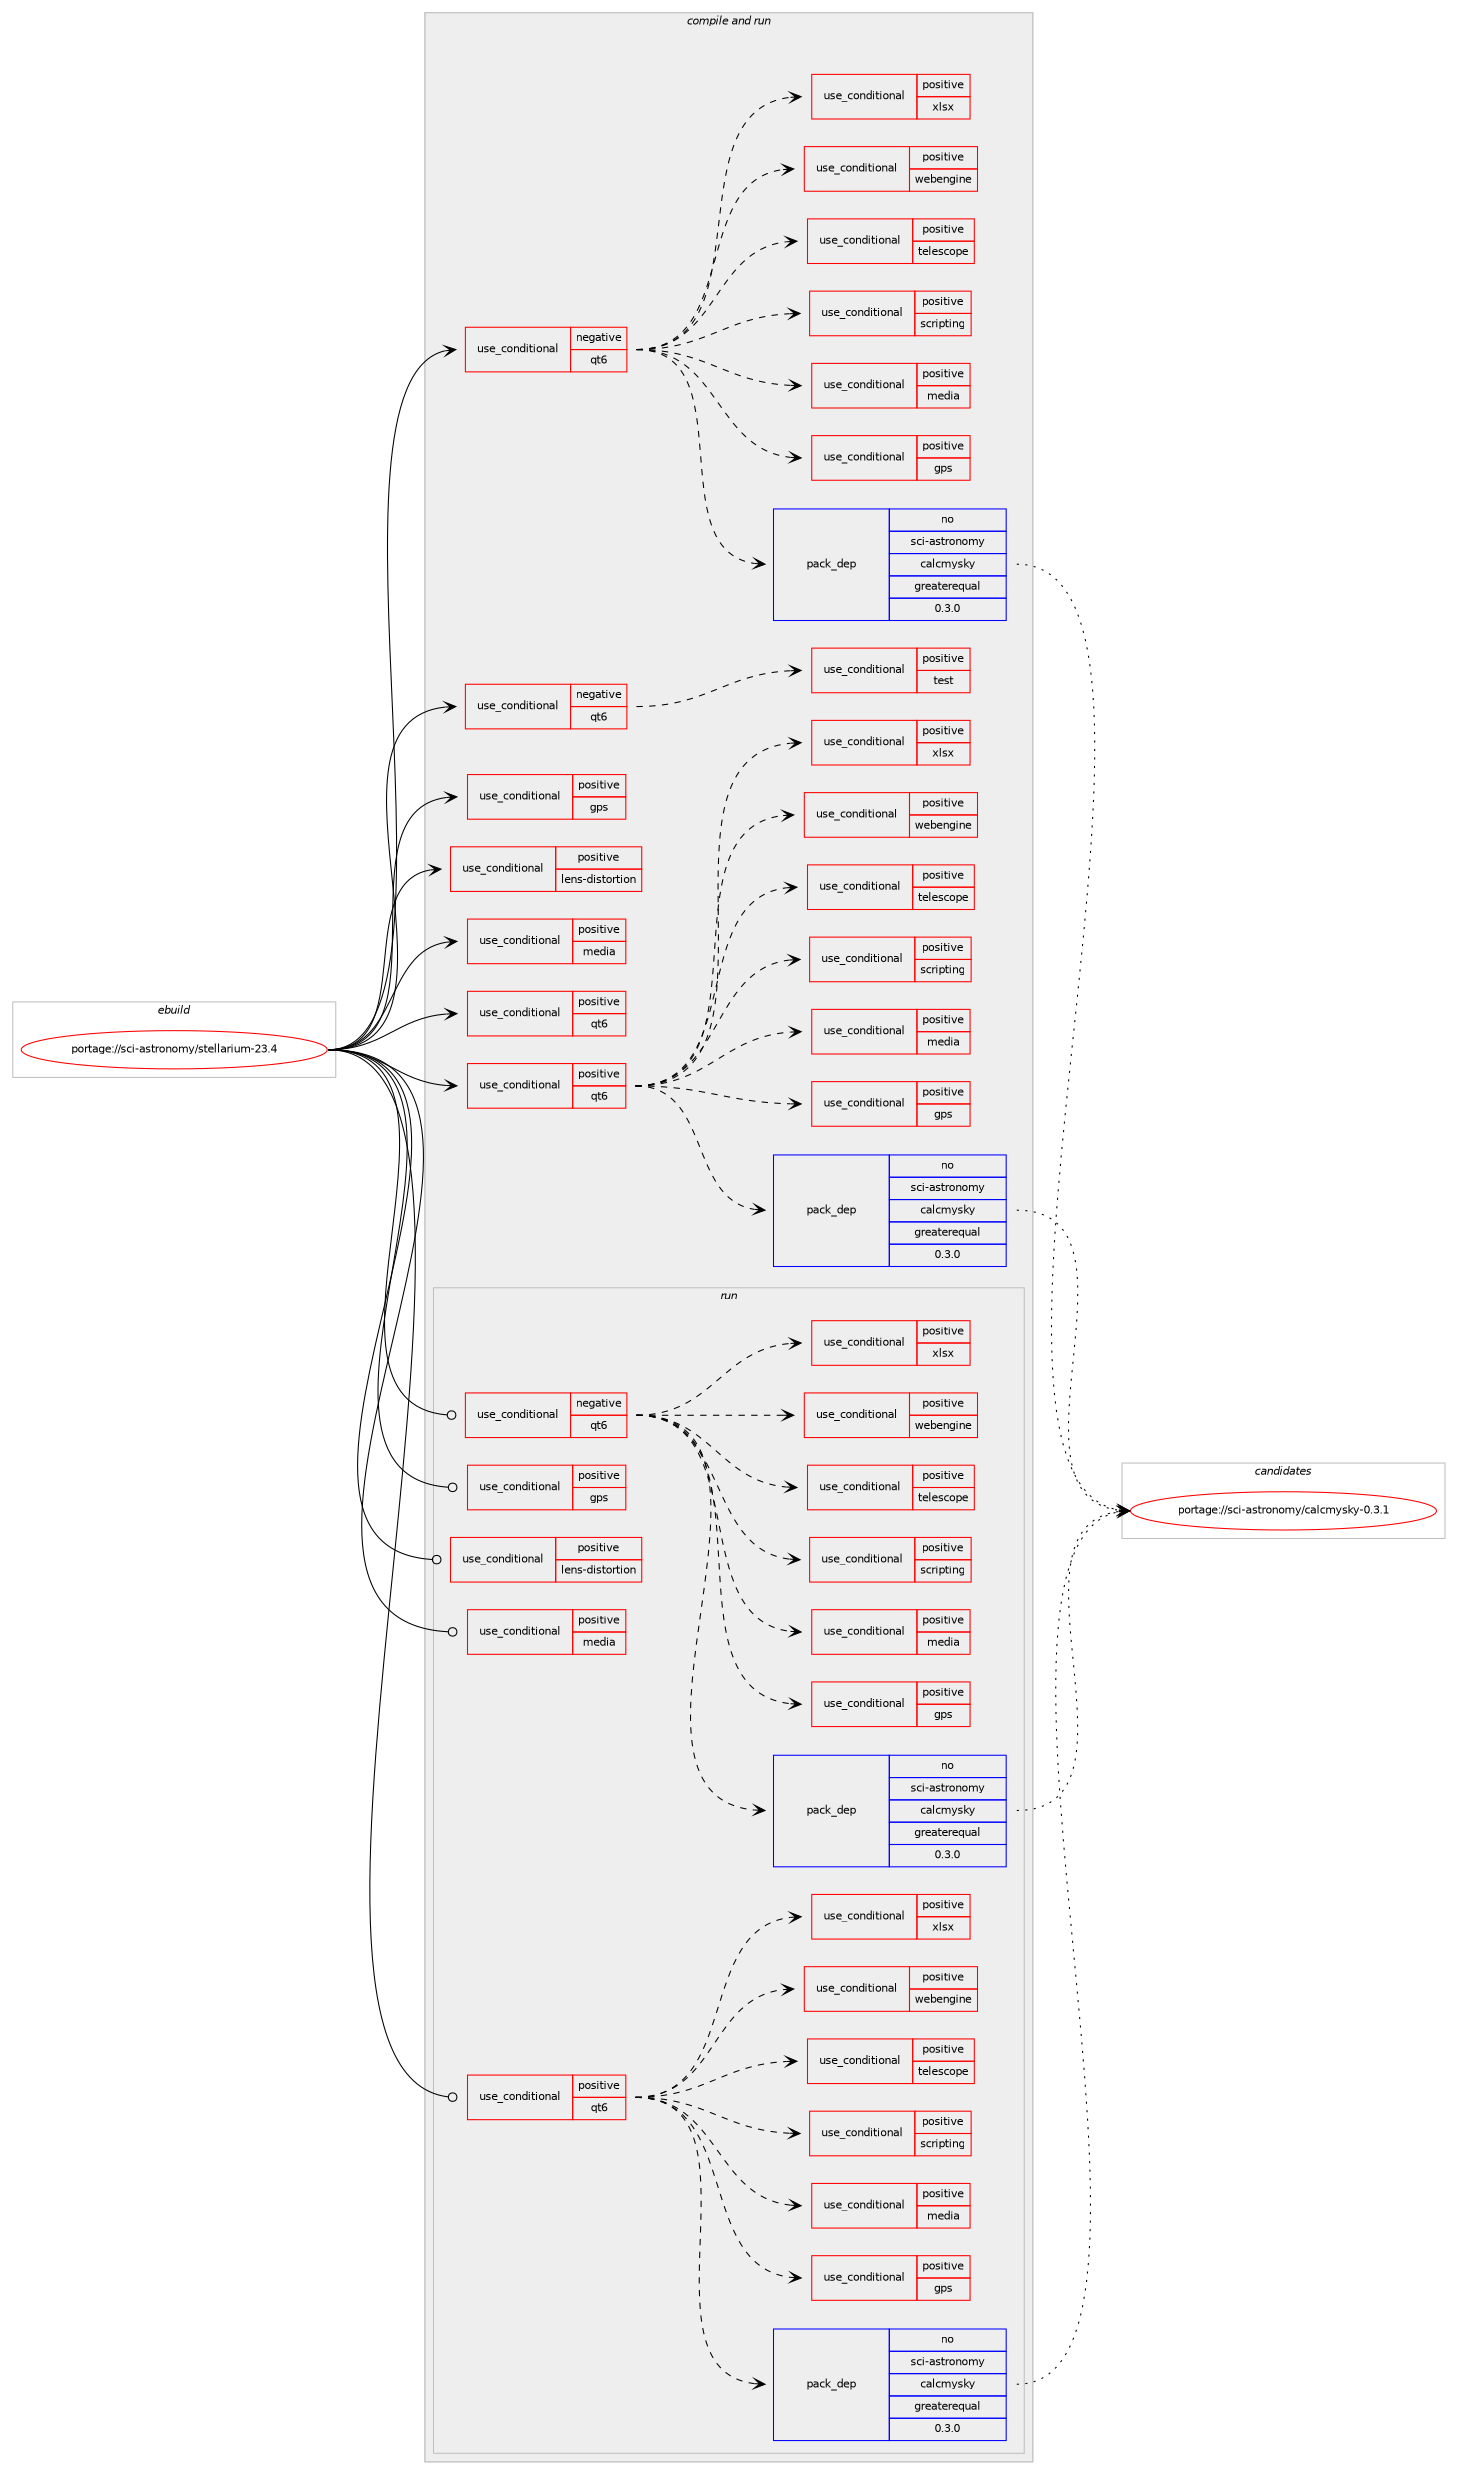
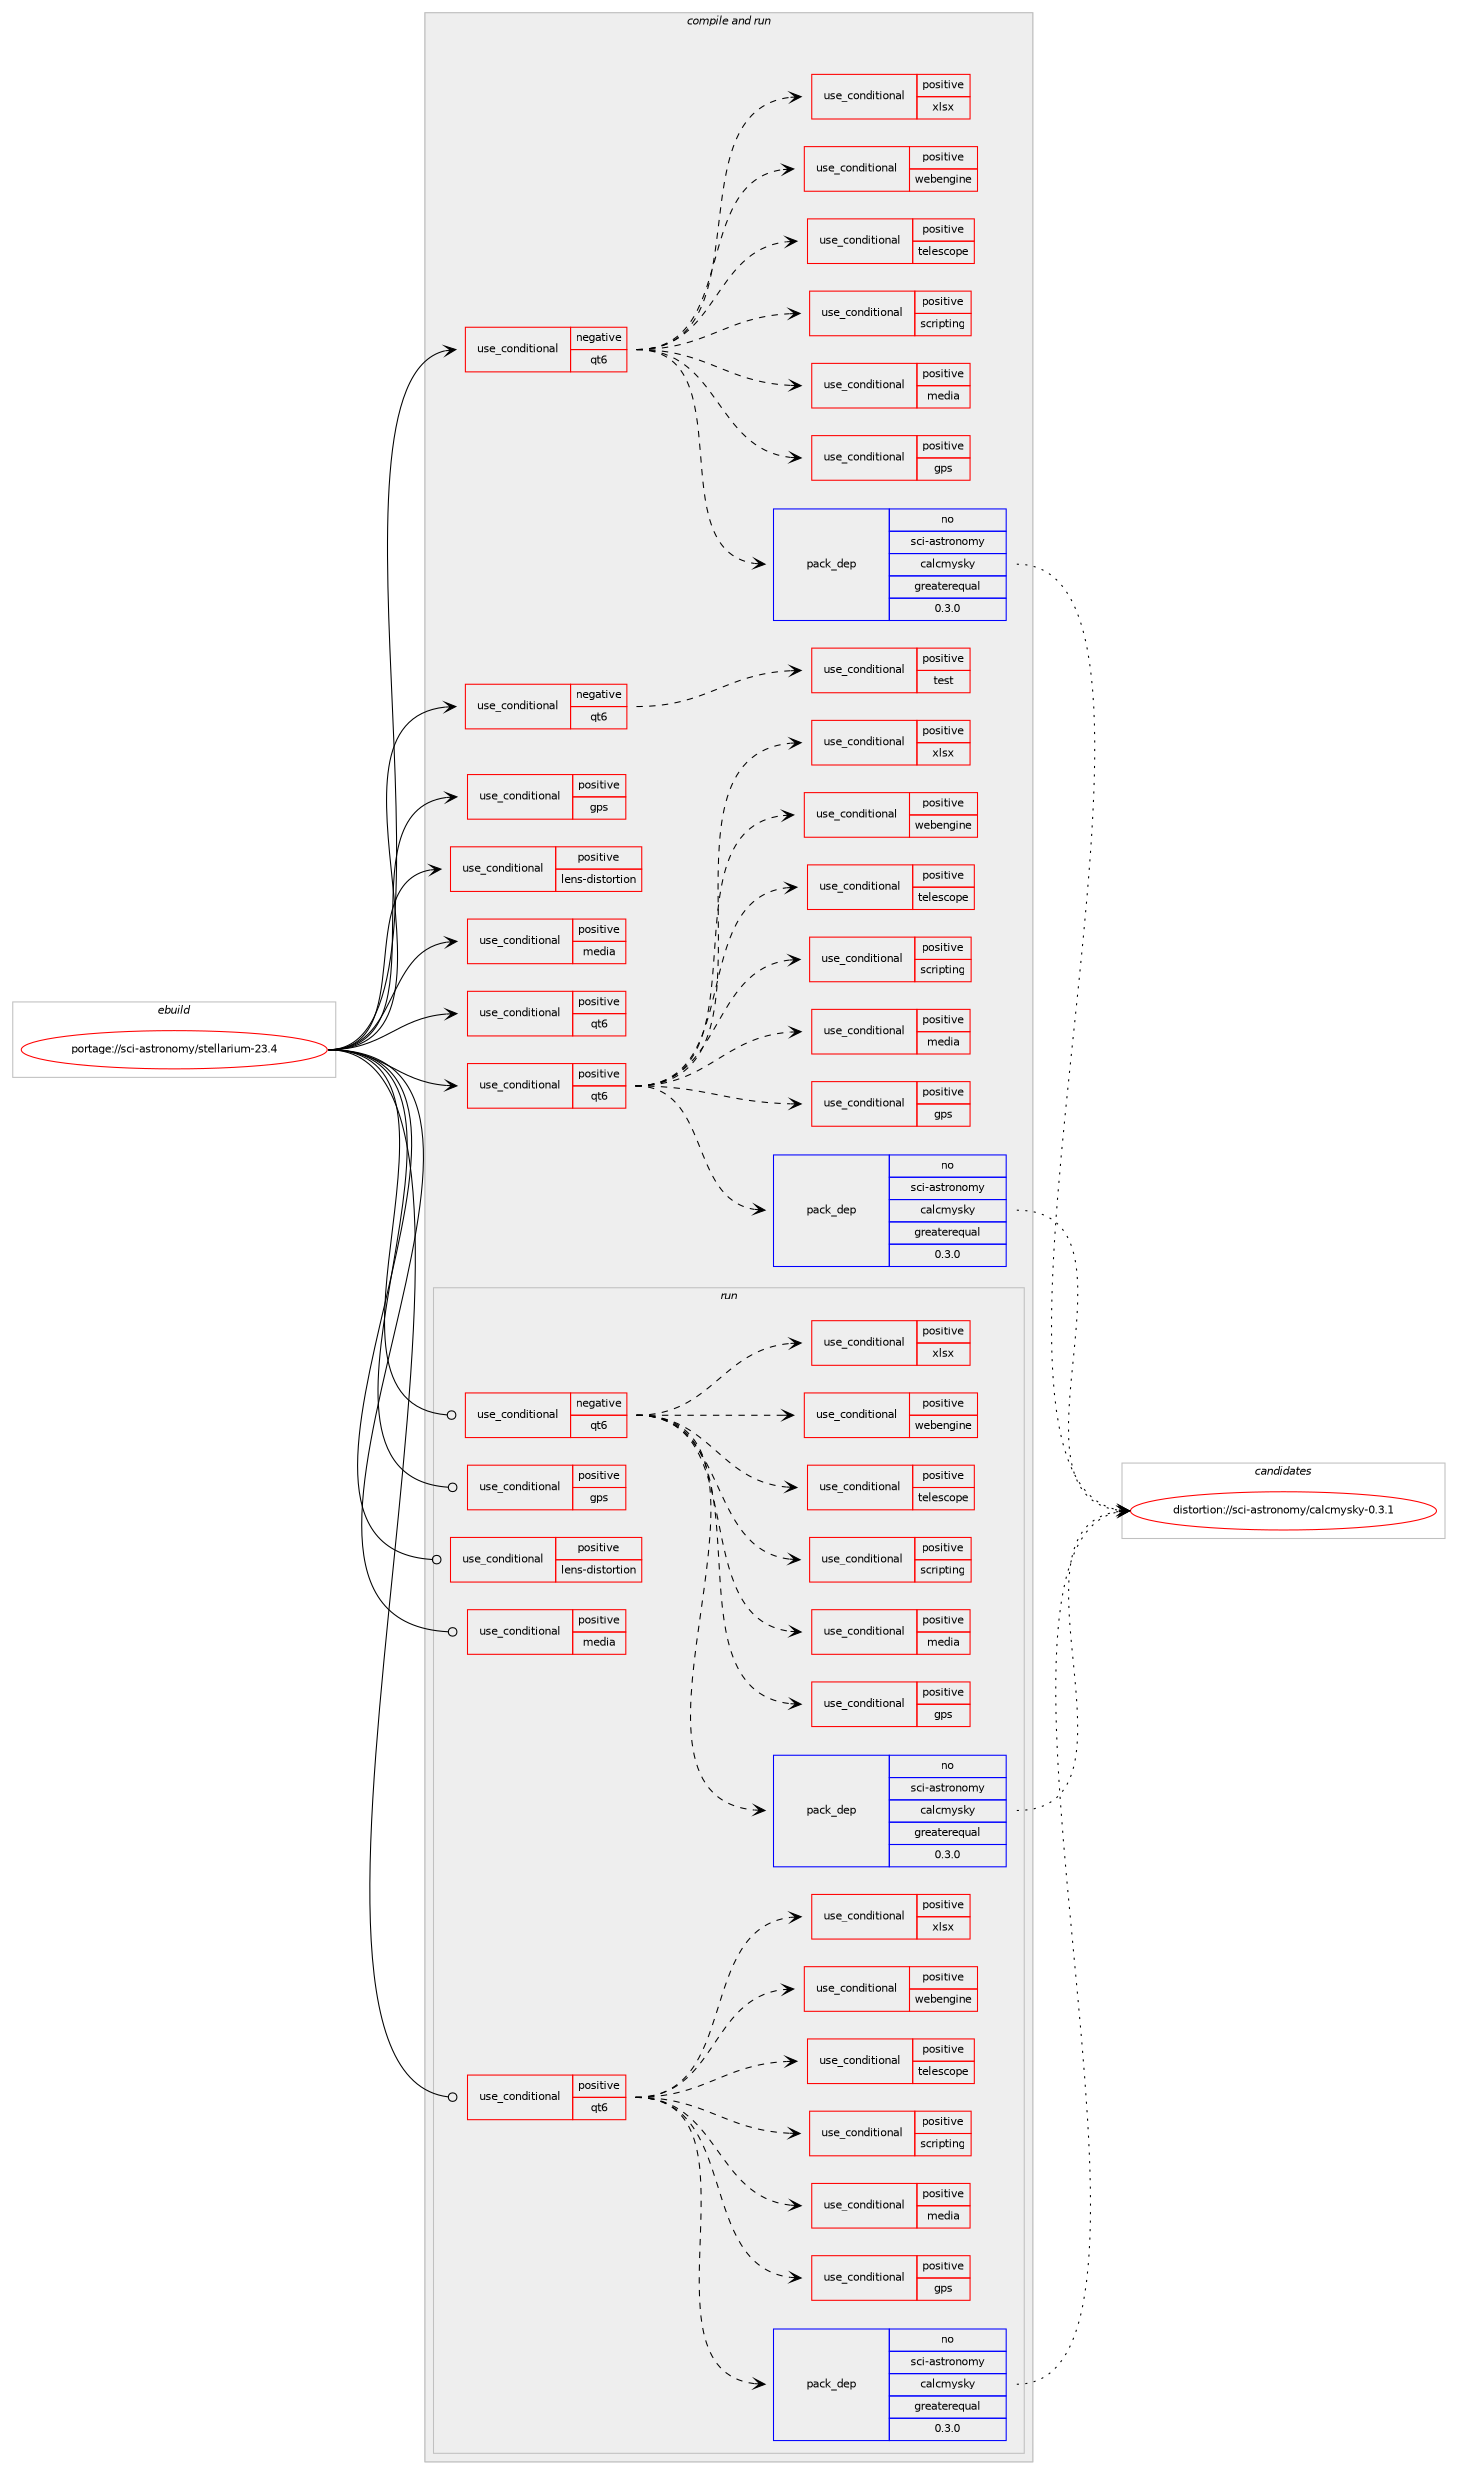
node "portage://sci-astronomy/calcmysky-0.3.1": label "portage://sci-astronomy/calcmysky-0.3.1" -> "distortion://sci-astronomy/calcmysky-0.3.1"
